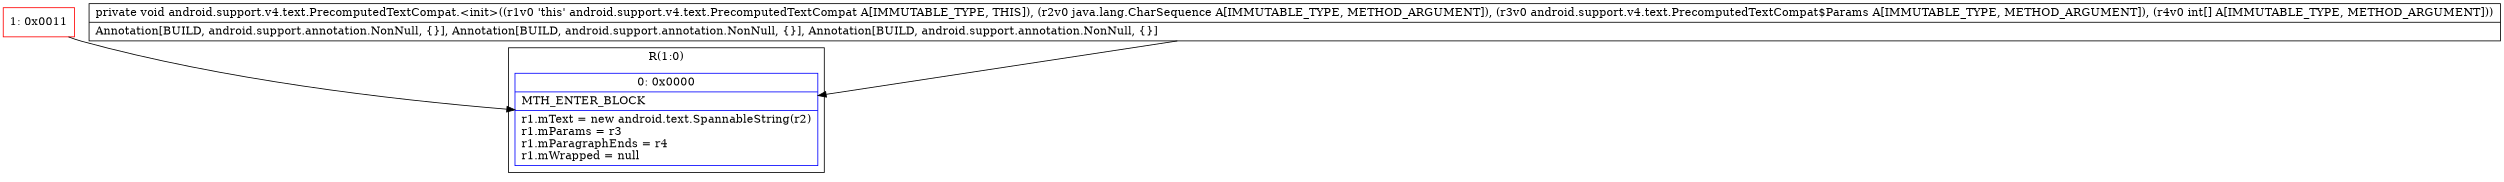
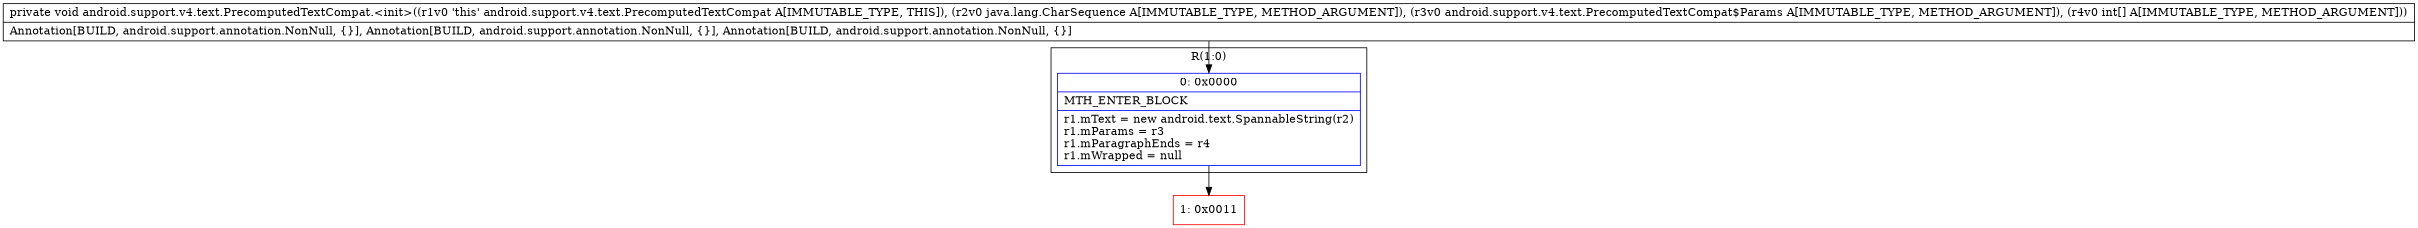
edge "1: 0x0011" -> "0: 0x0000": reversed
